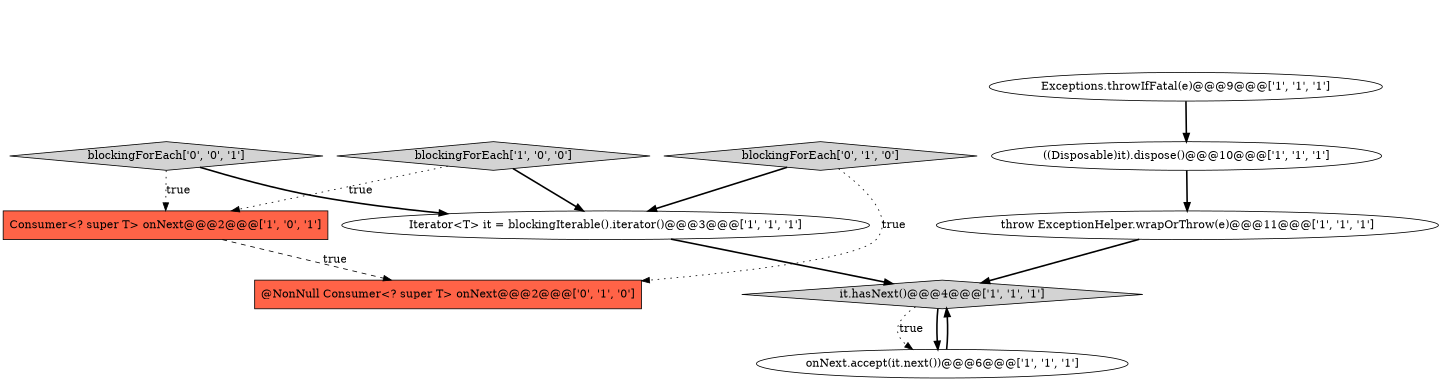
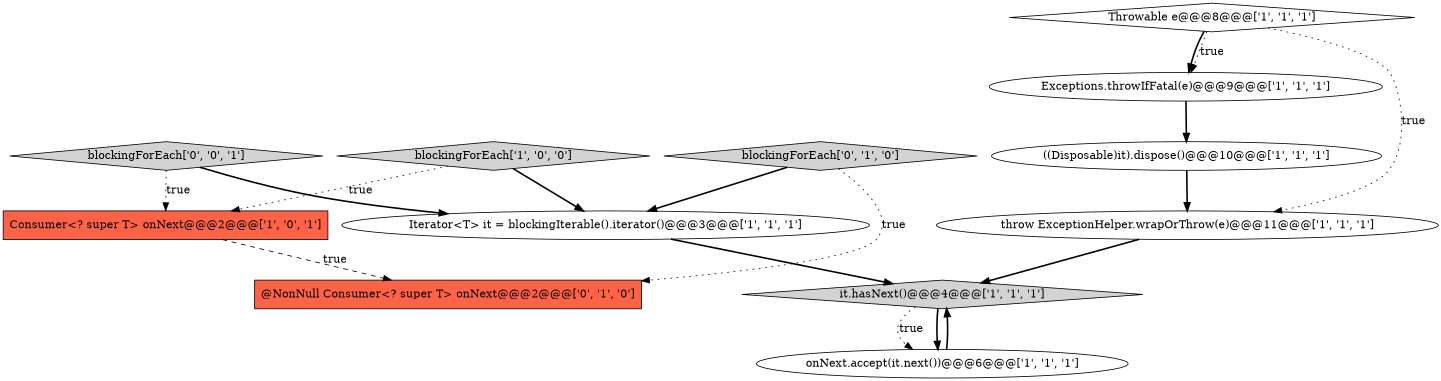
node "Throwable e@@@8@@@['1', '1', '1']": added
